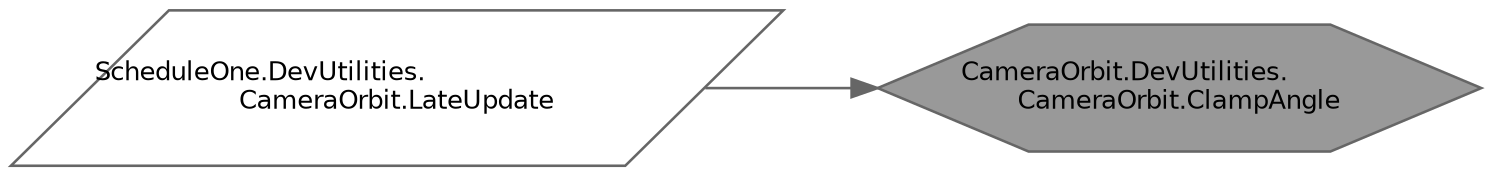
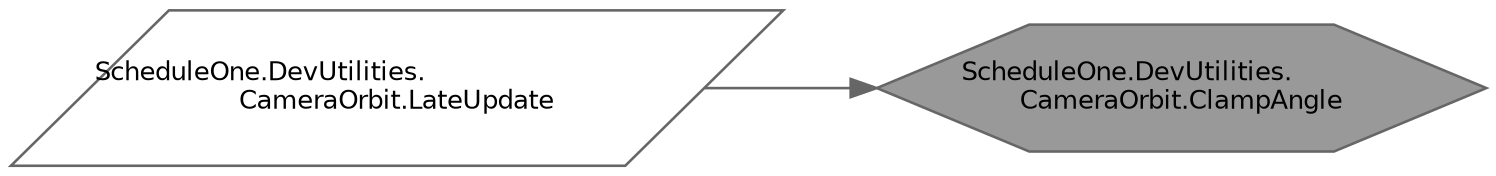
node "CameraOrbit.DevUtilities. CameraOrbit.ClampAngle": label "CameraOrbit.DevUtilities. CameraOrbit.ClampAngle" -> "ScheduleOne.DevUtilities. CameraOrbit.ClampAngle"
